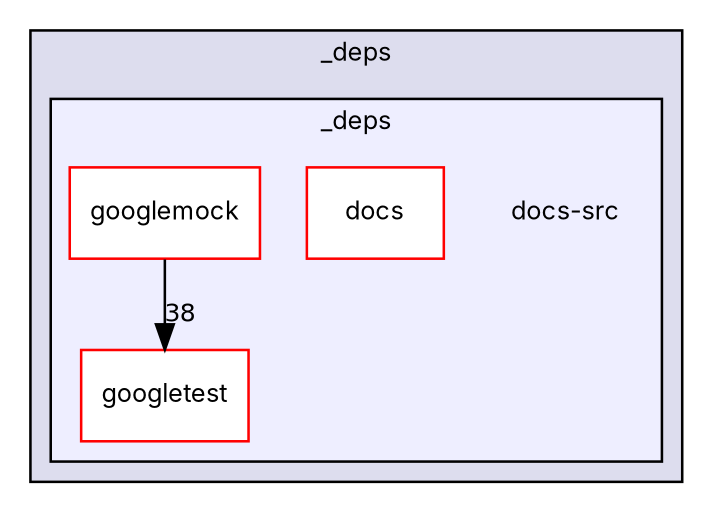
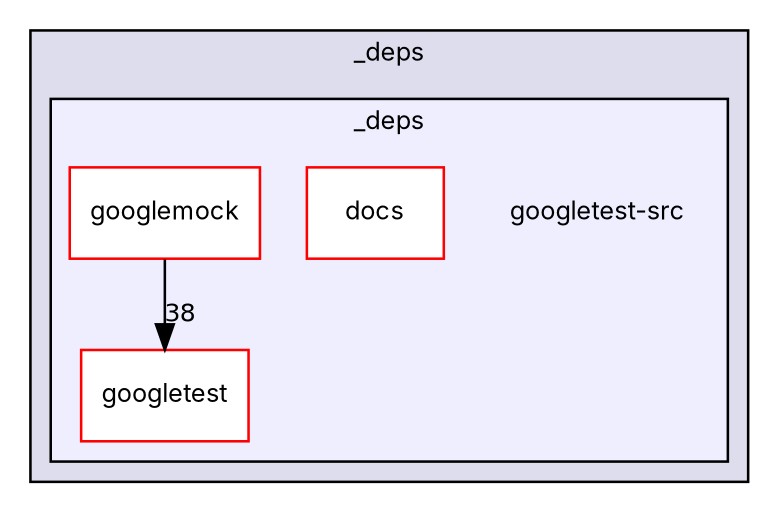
node "docs-src": label "docs-src" -> "googletest-src"
